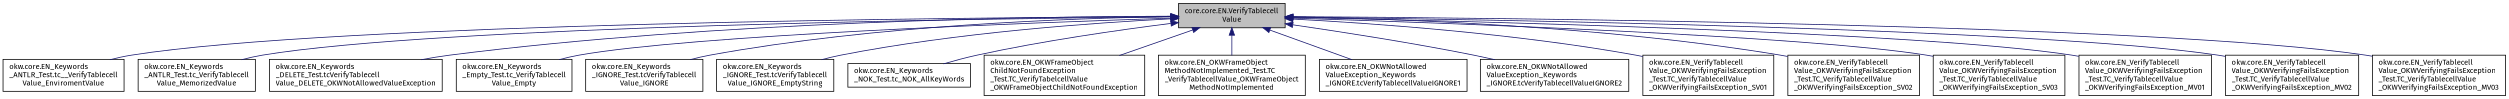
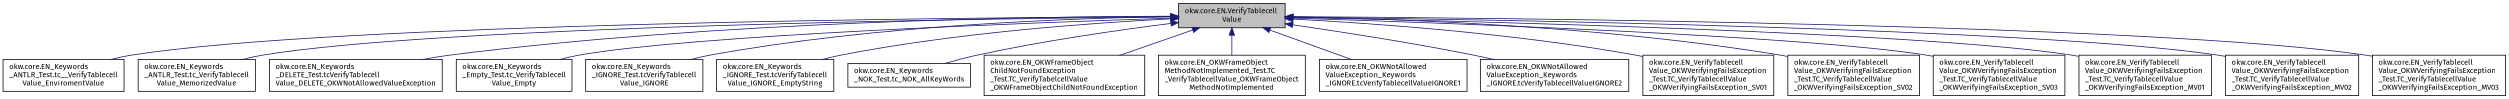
node "core.core.EN.VerifyTablecell Value": label "core.core.EN.VerifyTablecell Value" -> "okw.core.EN.VerifyTablecell Value"
